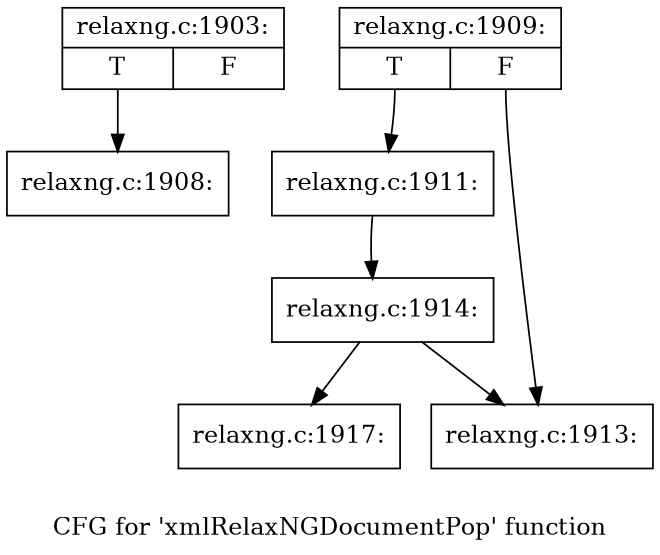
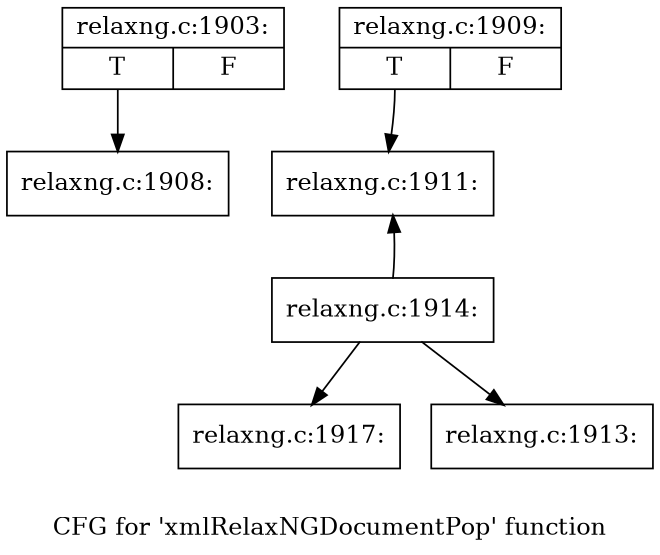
edge "relaxng.c:1911:" -> "relaxng.c:1914:": reversed
edge "relaxng.c:1909:" -> "relaxng.c:1913:": removed
